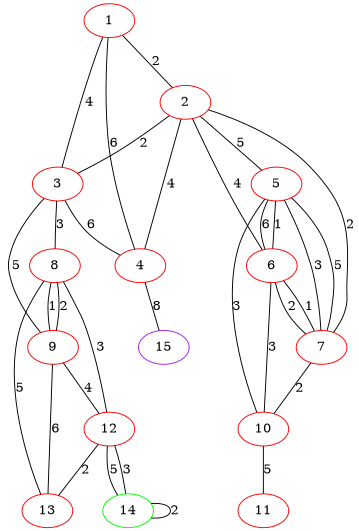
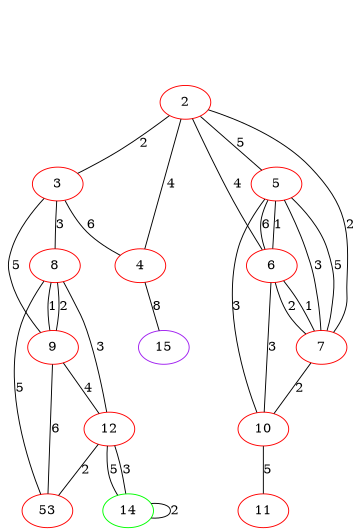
node "1": removed
node "13": label "13" -> "53"
